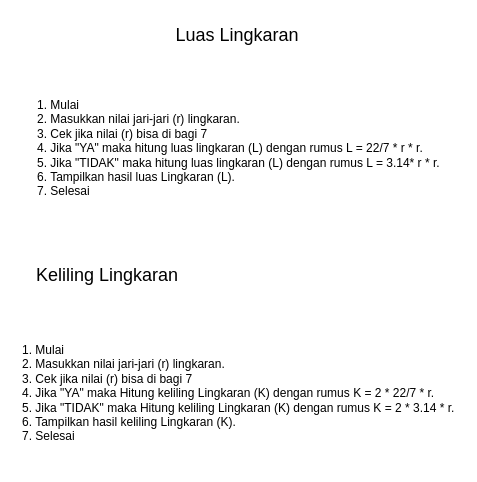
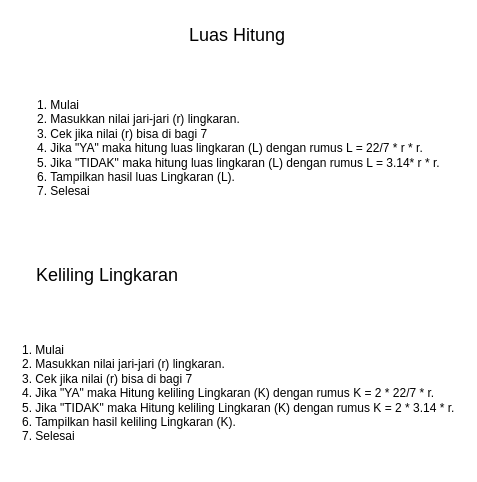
node "Luas Lingkaran": label "Luas Lingkaran" -> "Luas Hitung"
